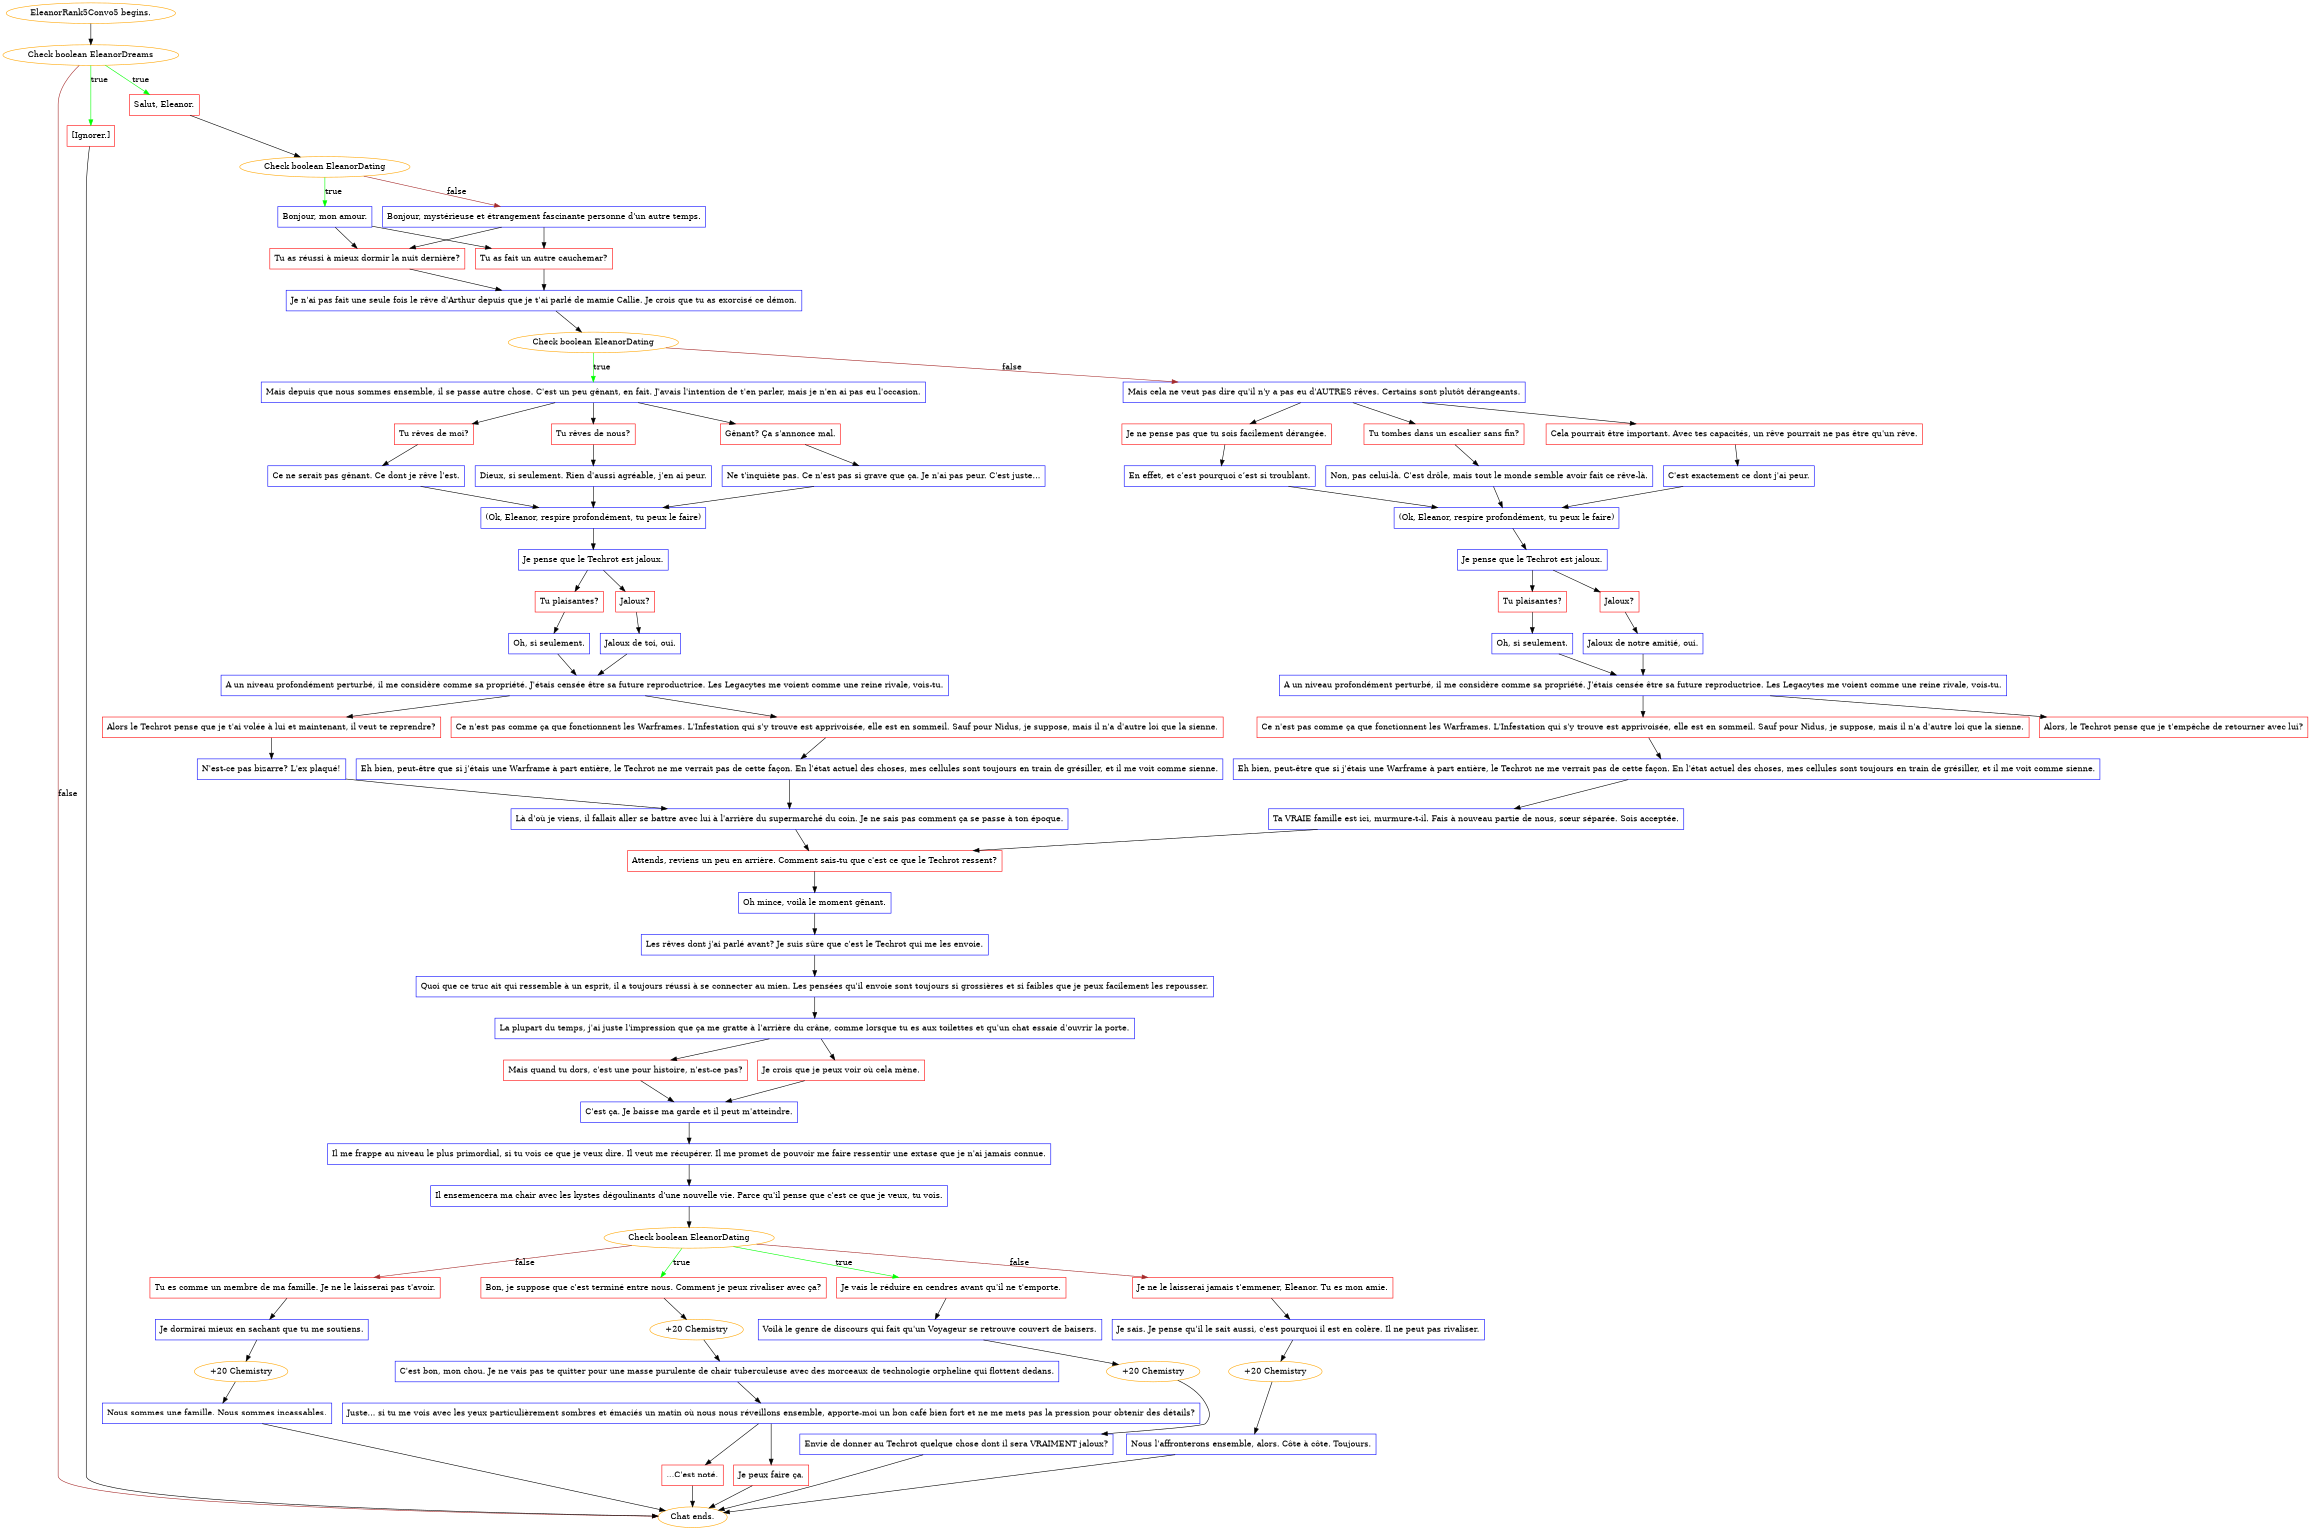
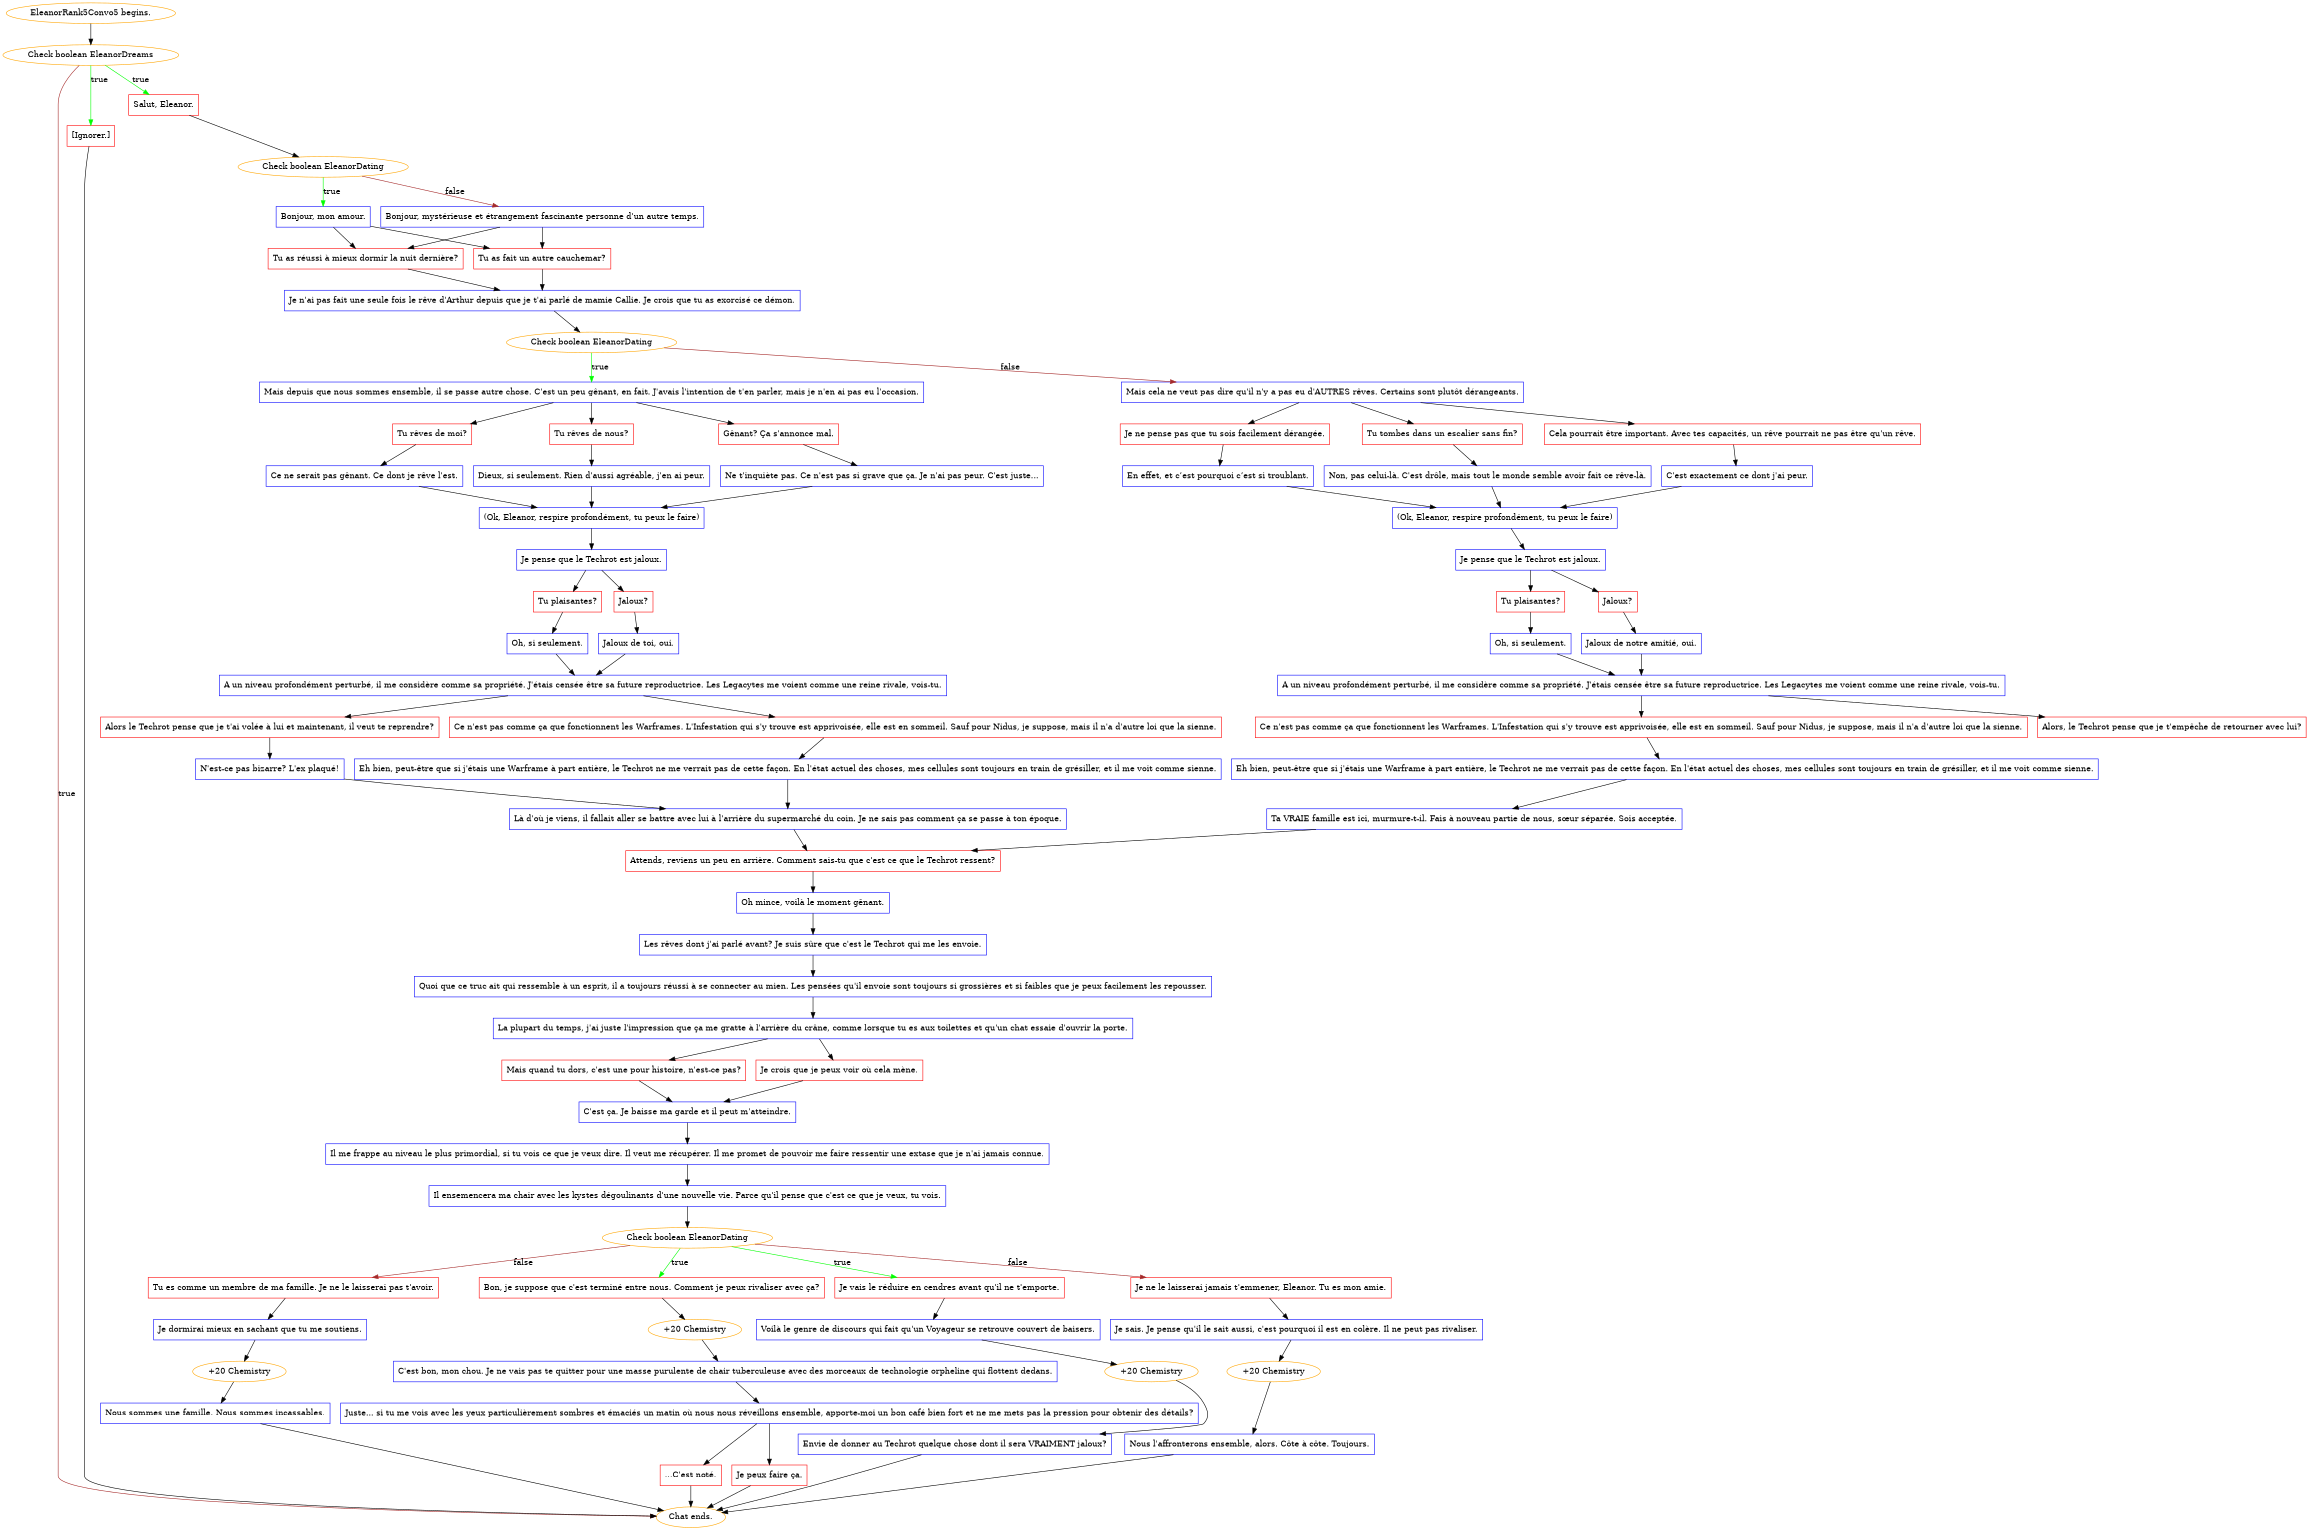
edge "Check boolean EleanorDreams" -> "Chat ends.": label "false" -> "true"
